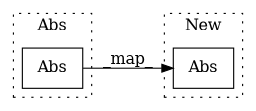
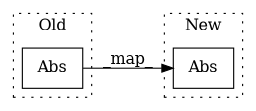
cluster "Abs": label "Abs" -> "Old"
